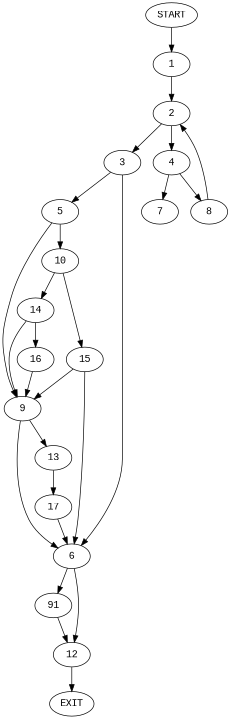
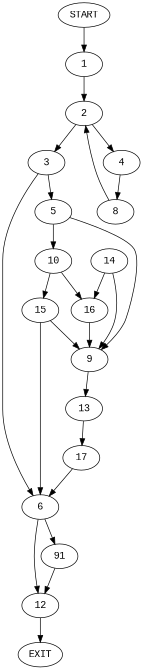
node "7": removed
edge "10" -> "14": now "10" -> "16"
edge "9" -> "6": removed
